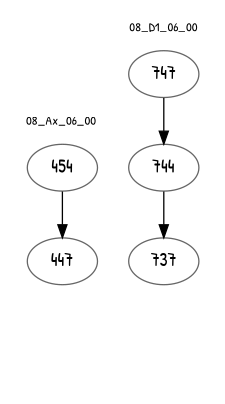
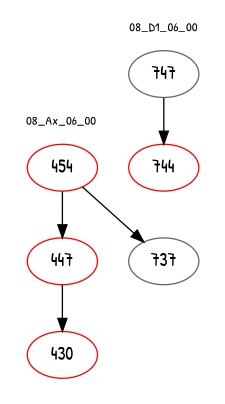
node "454": color gray40 -> red
node "744": color gray40 -> red
edge "744" -> "737": now "454" -> "737"
node "447": color gray40 -> red
node "430": added
